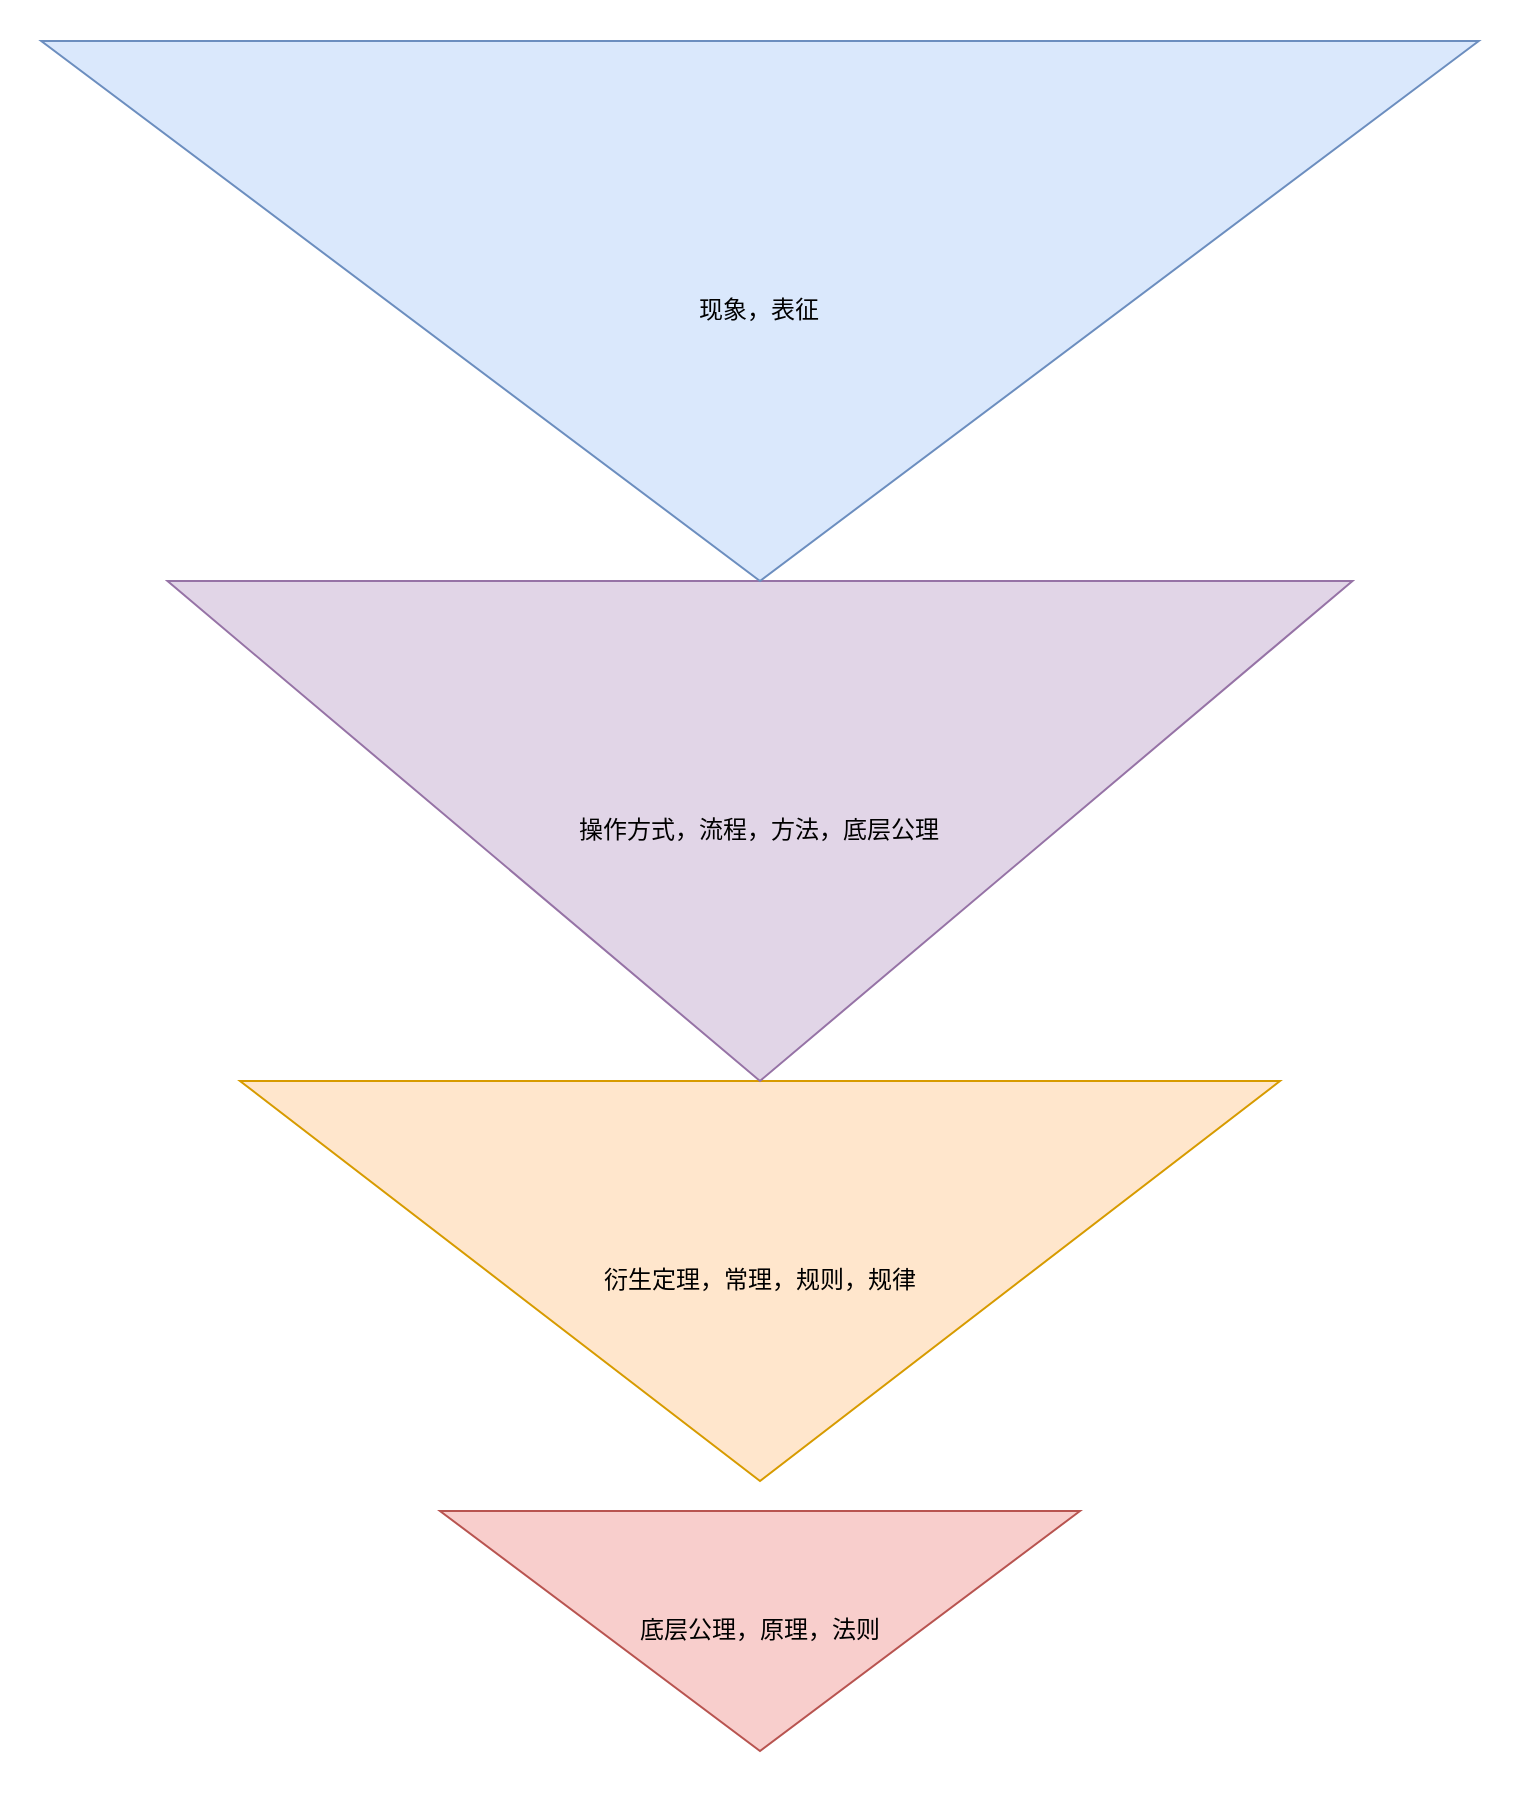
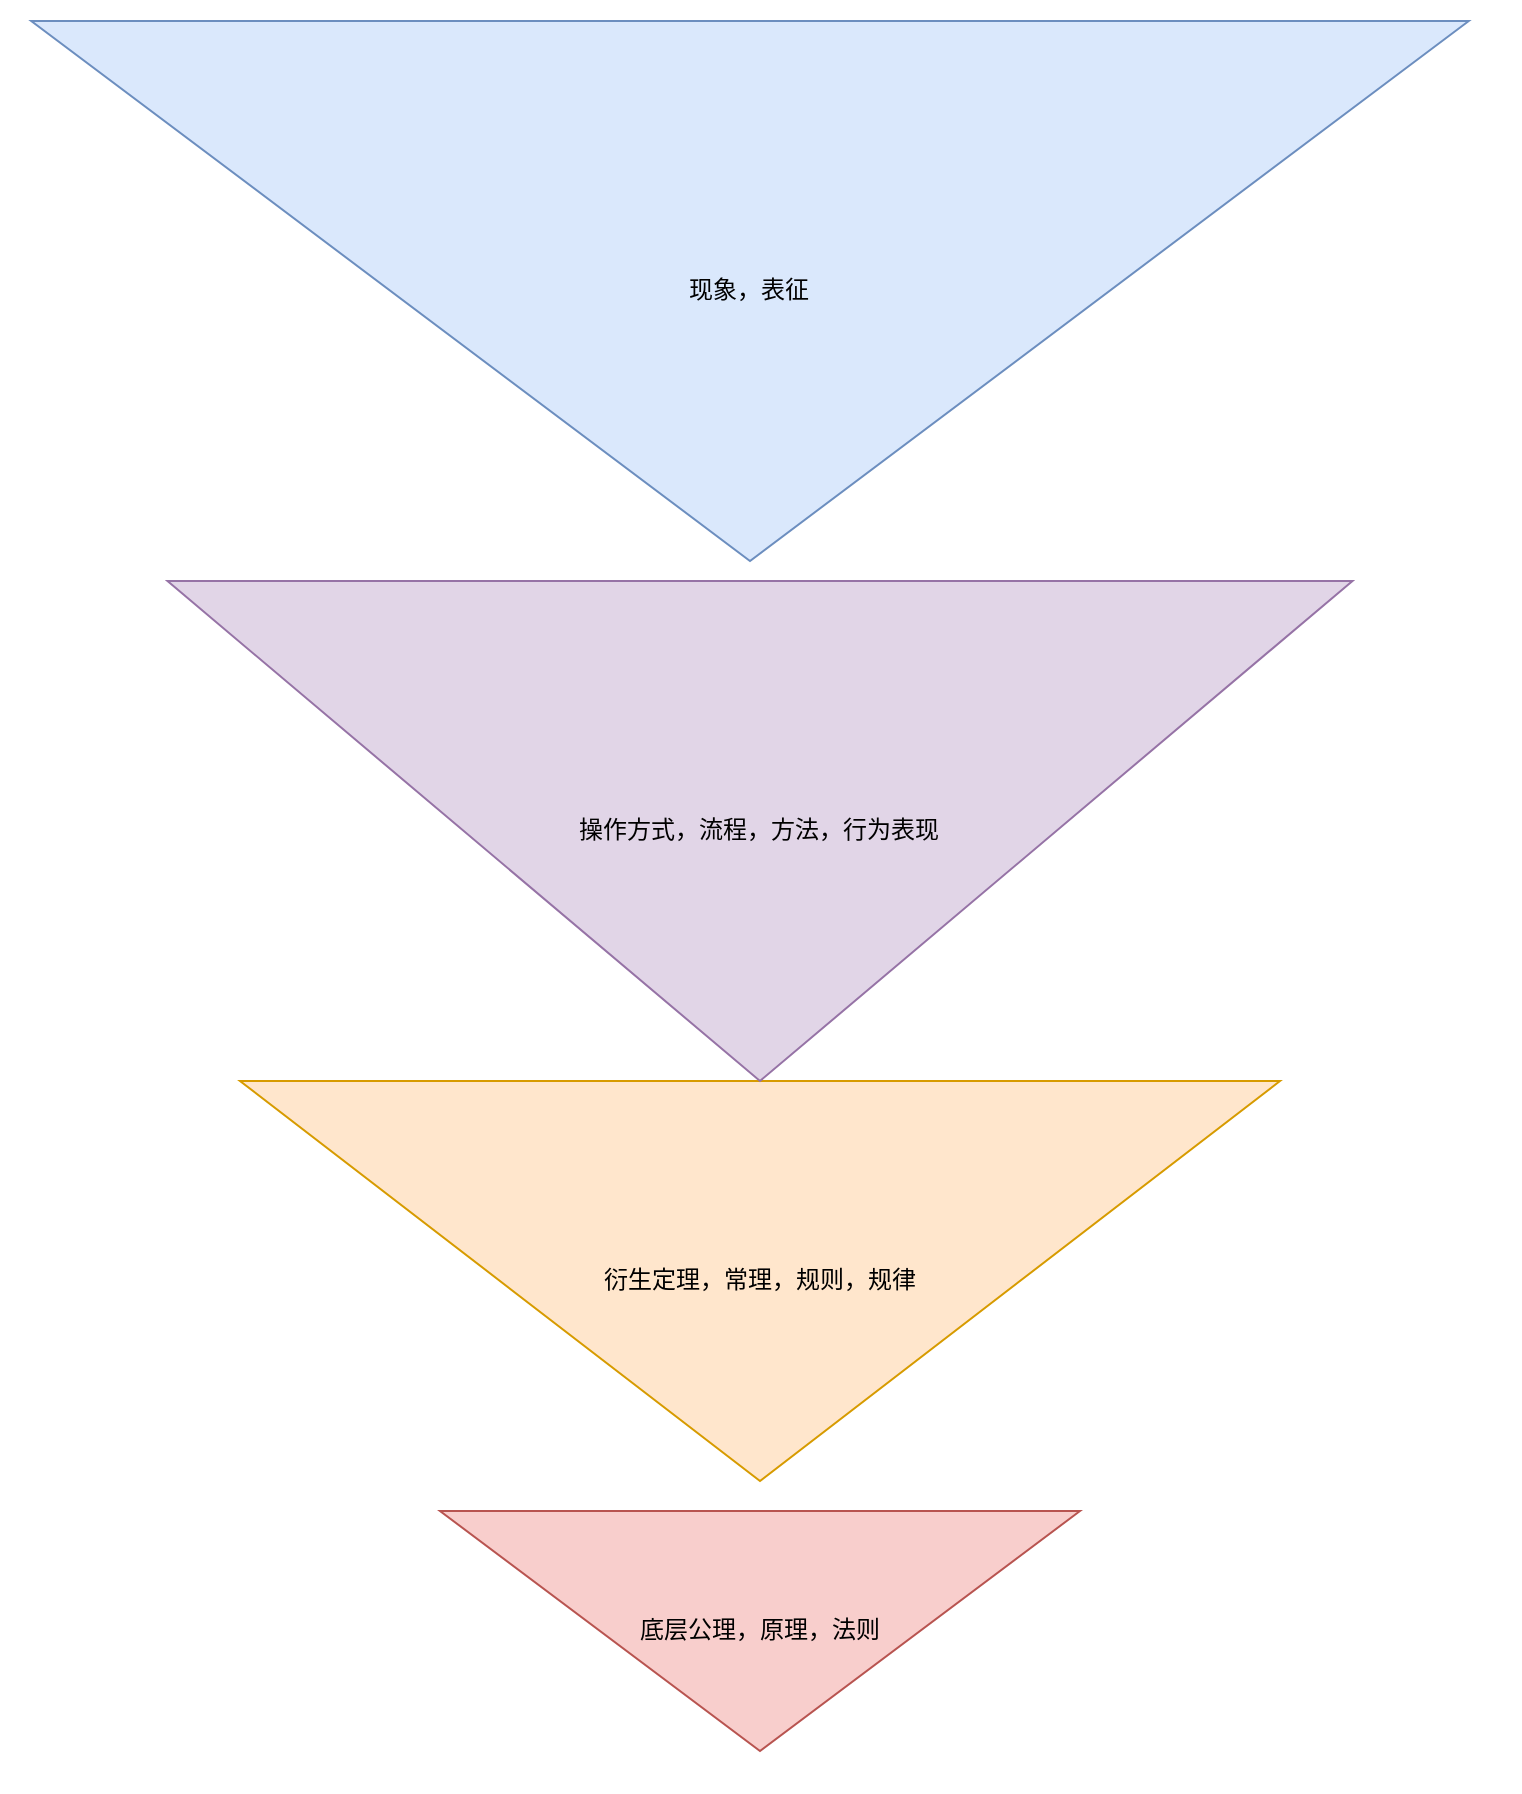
node "现象，表征": moved (760, 311) -> (750, 291)
node "操作方式，流程，方法，底层公理": label "操作方式，流程，方法，底层公理" -> "操作方式，流程，方法，行为表现"
